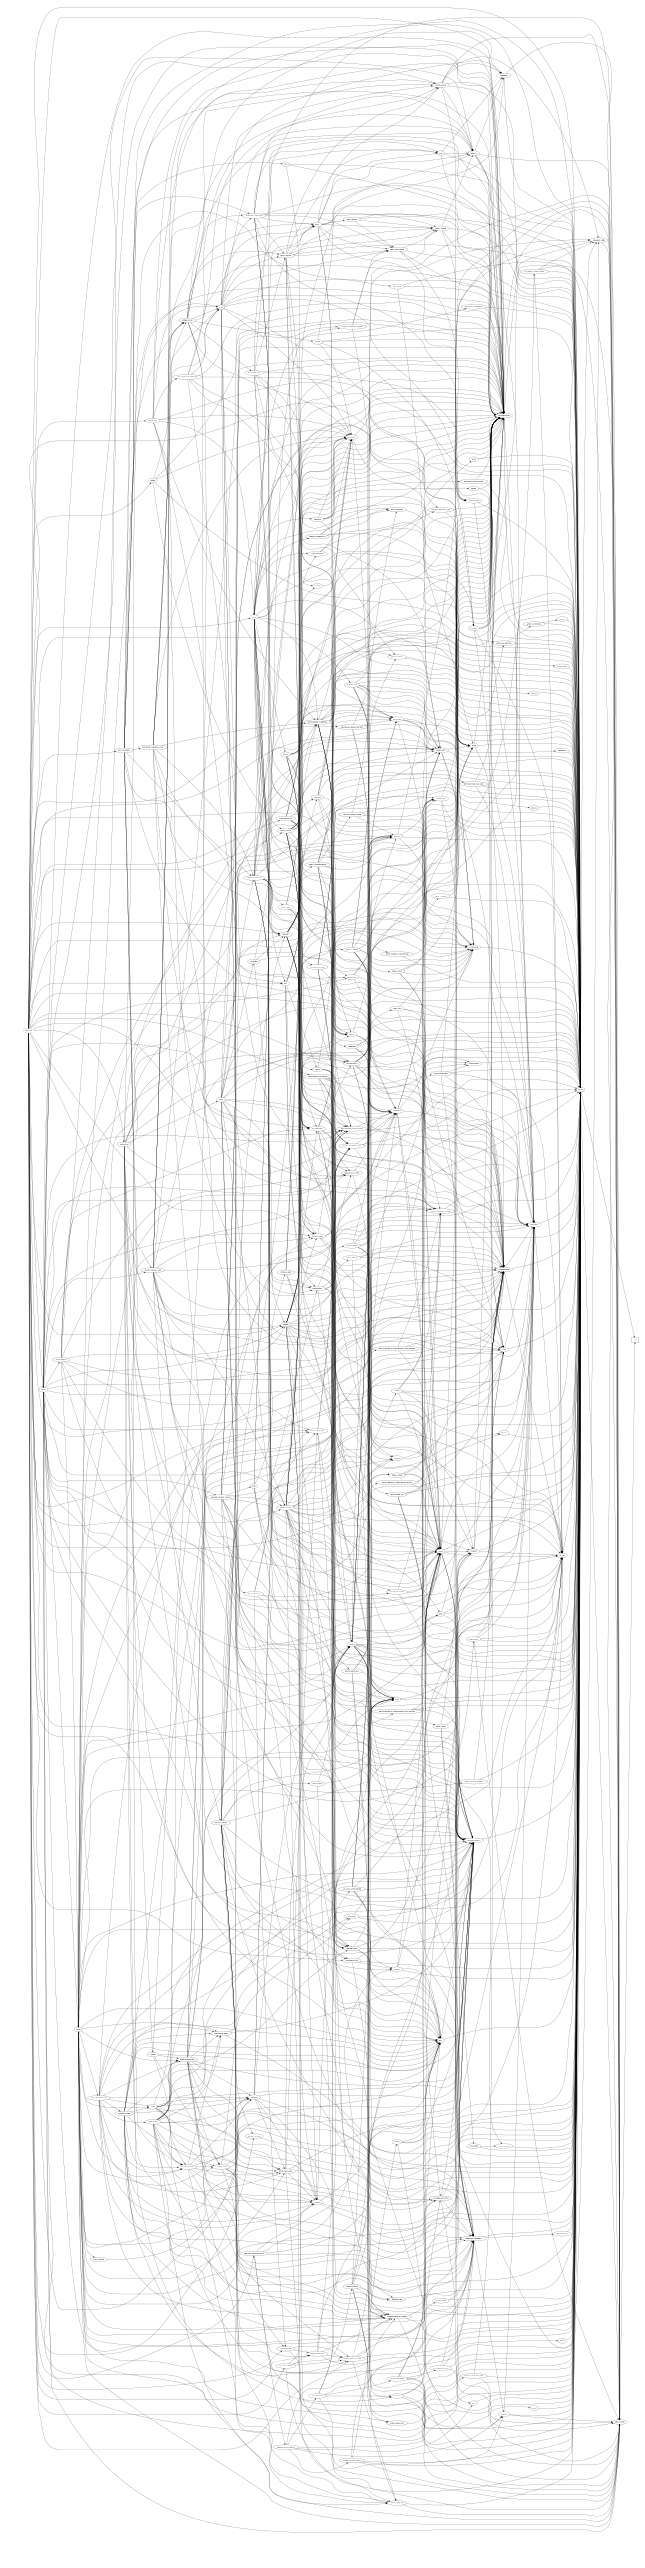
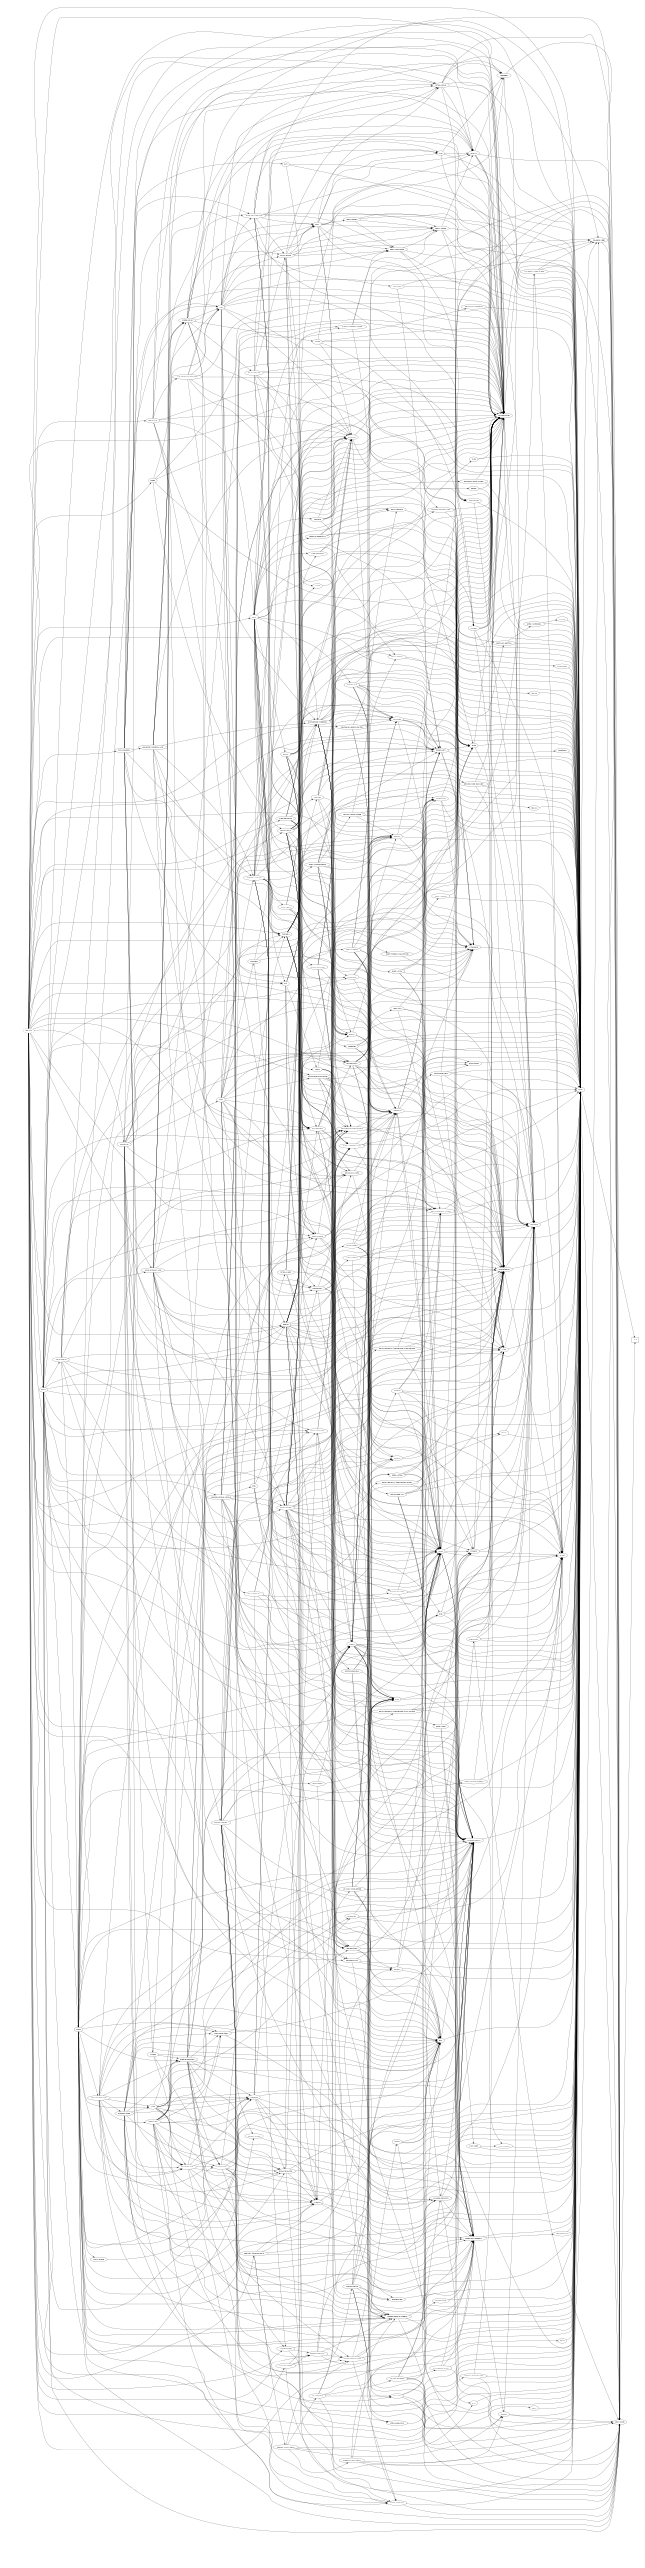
edge "yaml" -> "unordered-containers": now "yaml" -> "microlens-platform"
